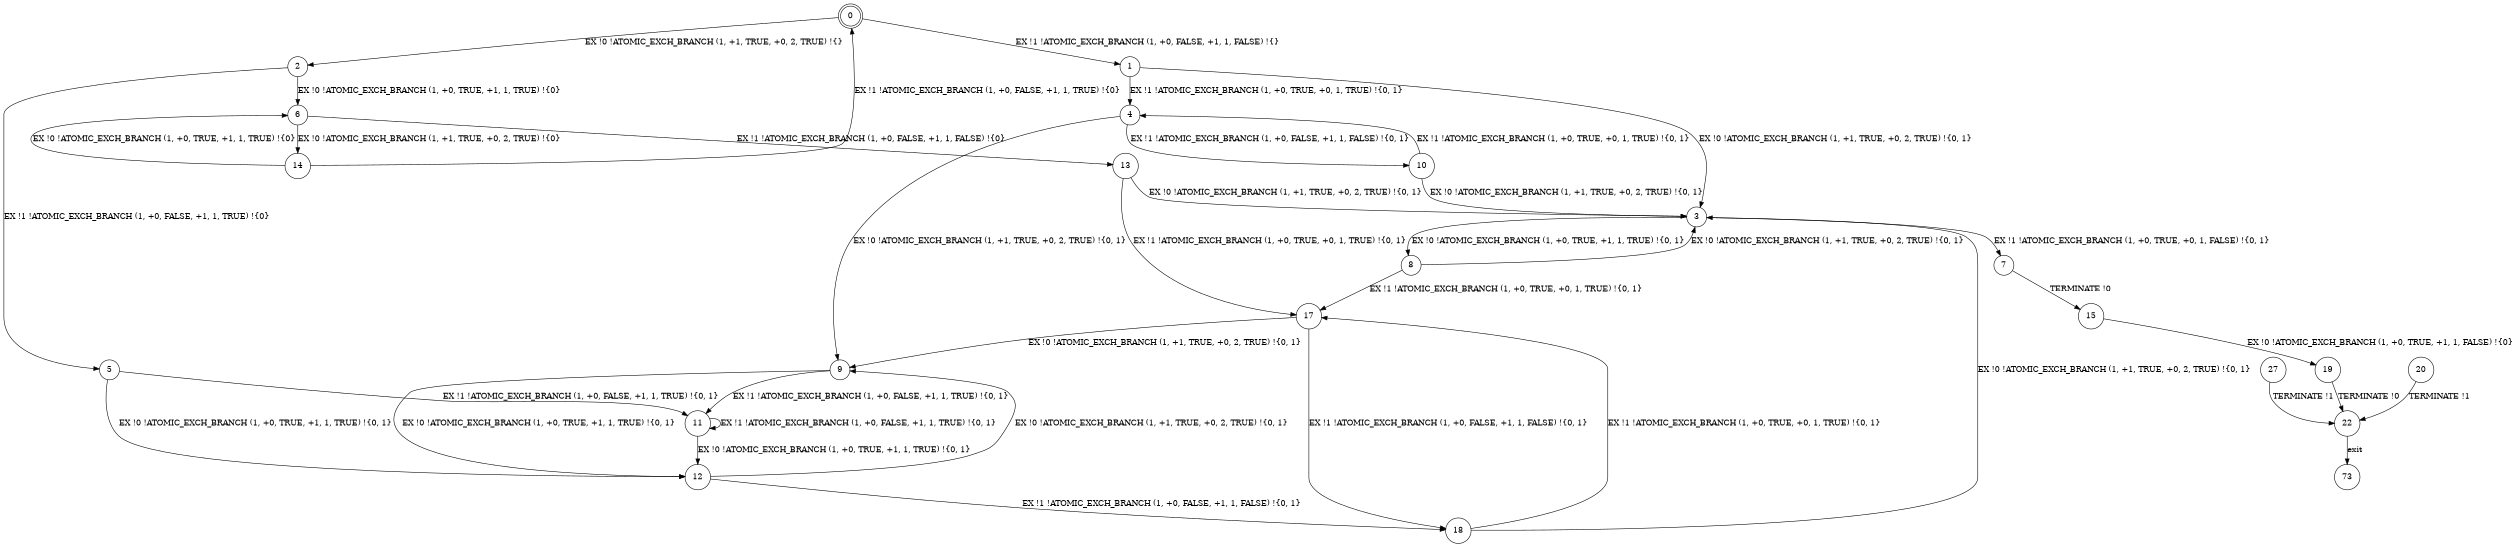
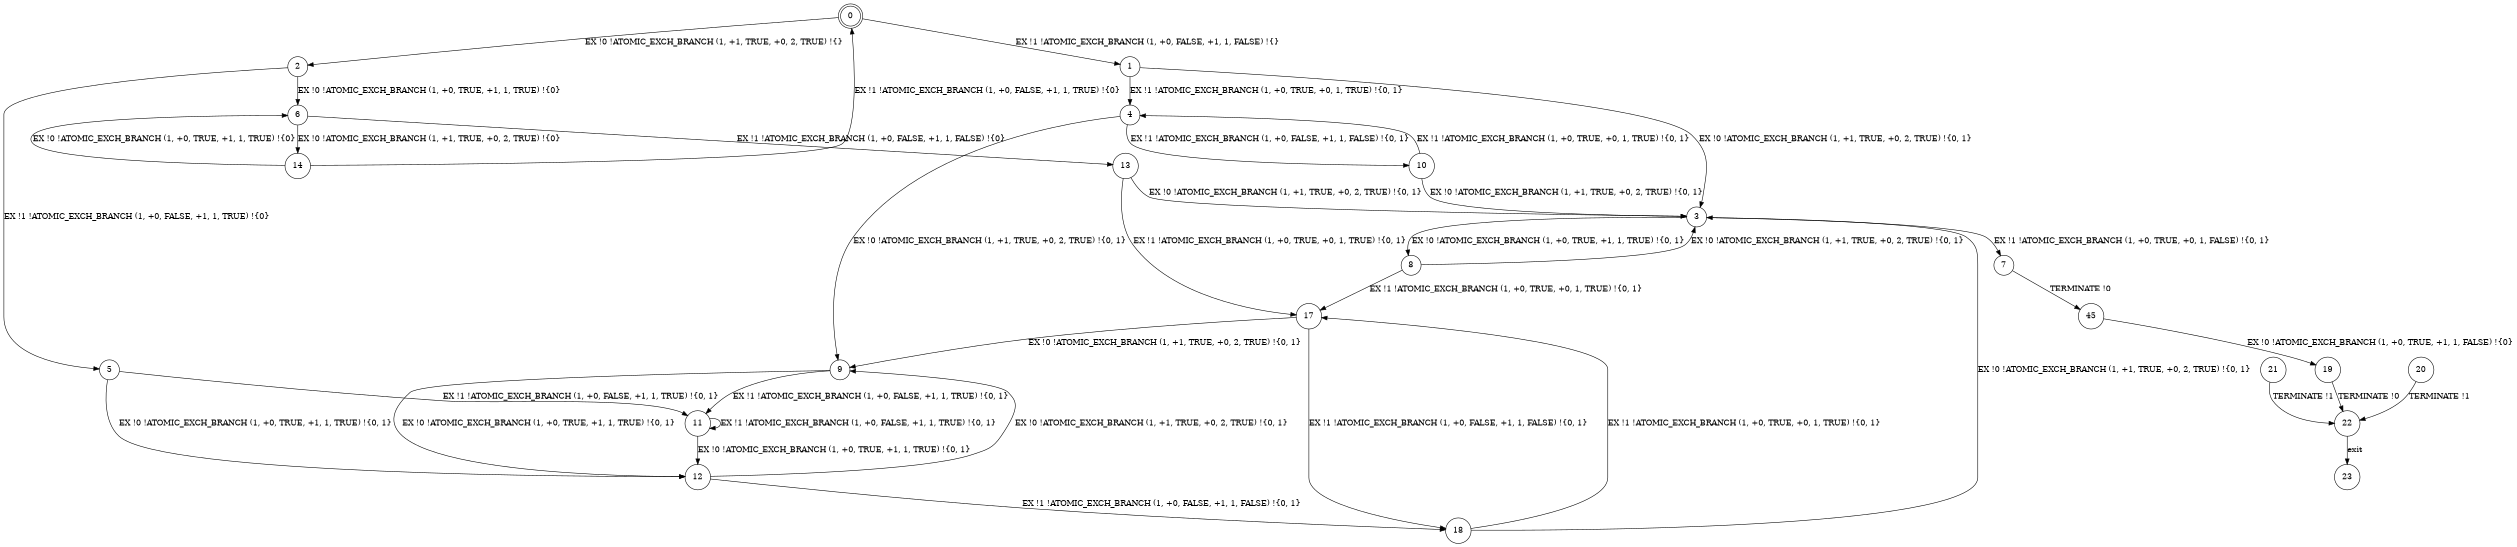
node "15": label "15" -> "45"
node "27": label "27" -> "21"
node "73": label "73" -> "23"
